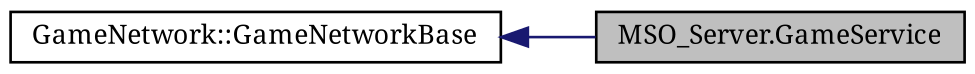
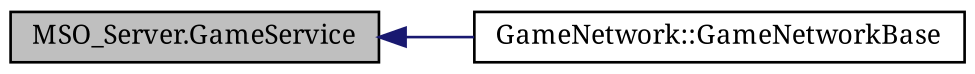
edge "MSO_Server.GameService" -> "GameNetwork::GameNetworkBase": reversed
